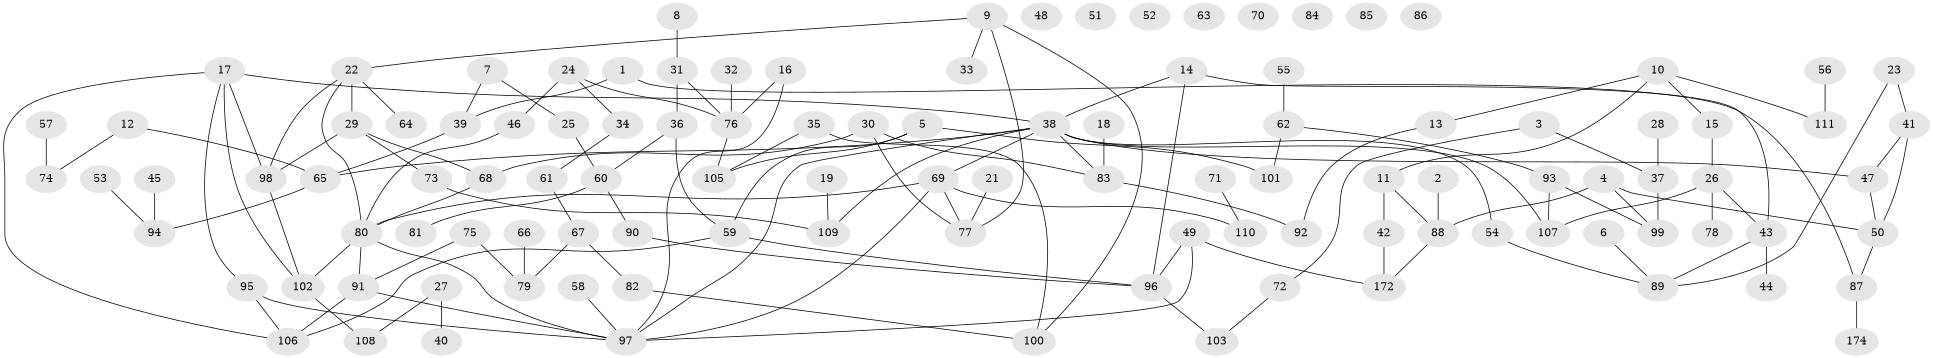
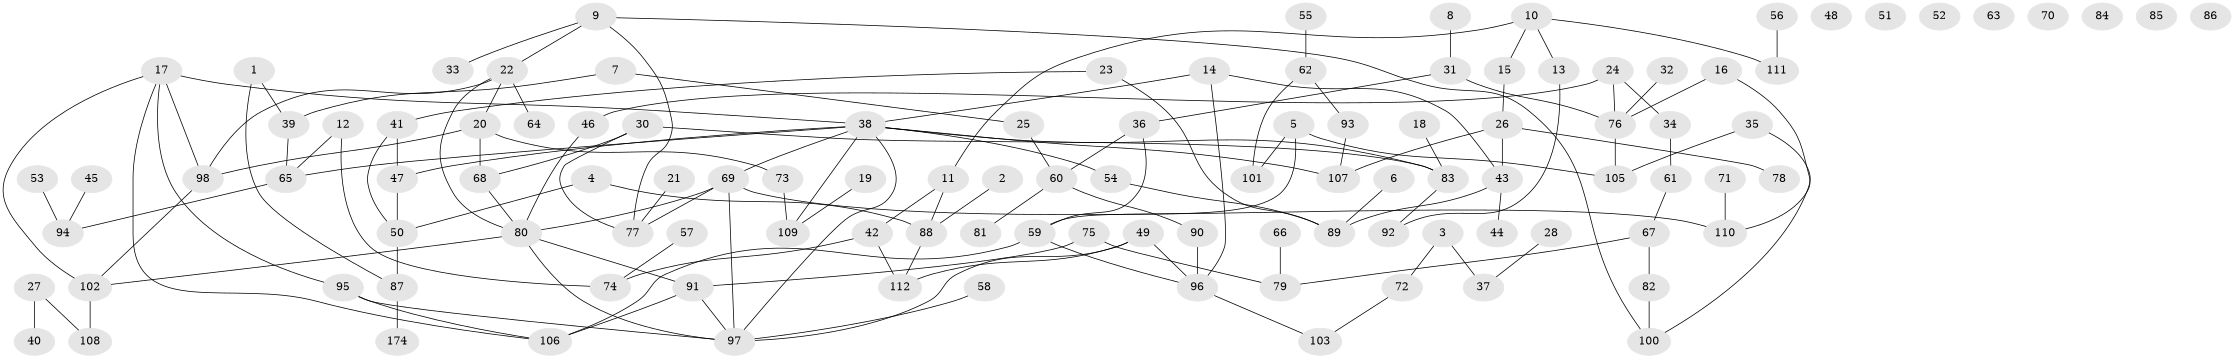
node "29": label "29" -> "20"
edge "16" -- "97": now "16" -- "110"
node "99": removed
edge "42" -- "74": added
node "172": label "172" -> "112"
